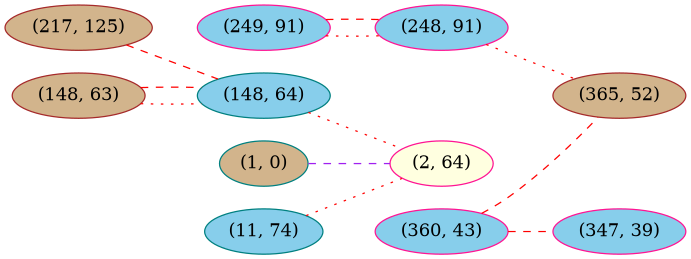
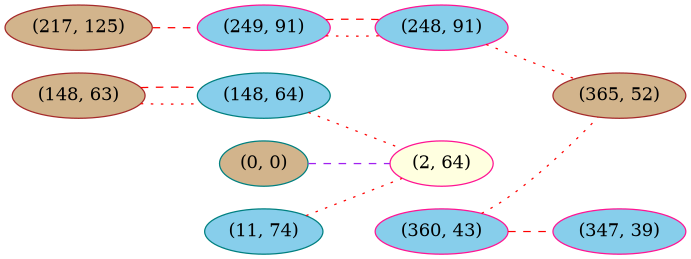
edge "(217, 125)" -- "(148, 64)": now "(217, 125)" -- "(249, 91)"
node "(1, 0)": label "(1, 0)" -> "(0, 0)"
edge "(365, 52)" -- "(360, 43)": style dashed -> dotted
